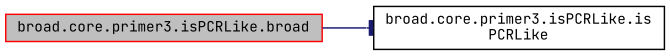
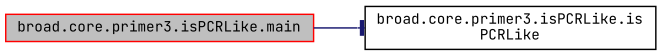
node "broad.core.primer3.isPCRLike.broad": label "broad.core.primer3.isPCRLike.broad" -> "broad.core.primer3.isPCRLike.main"
